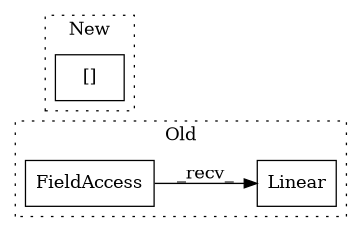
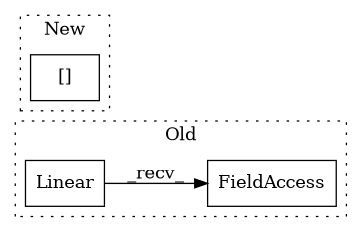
edge "FieldAccess" -> "Linear": reversed
